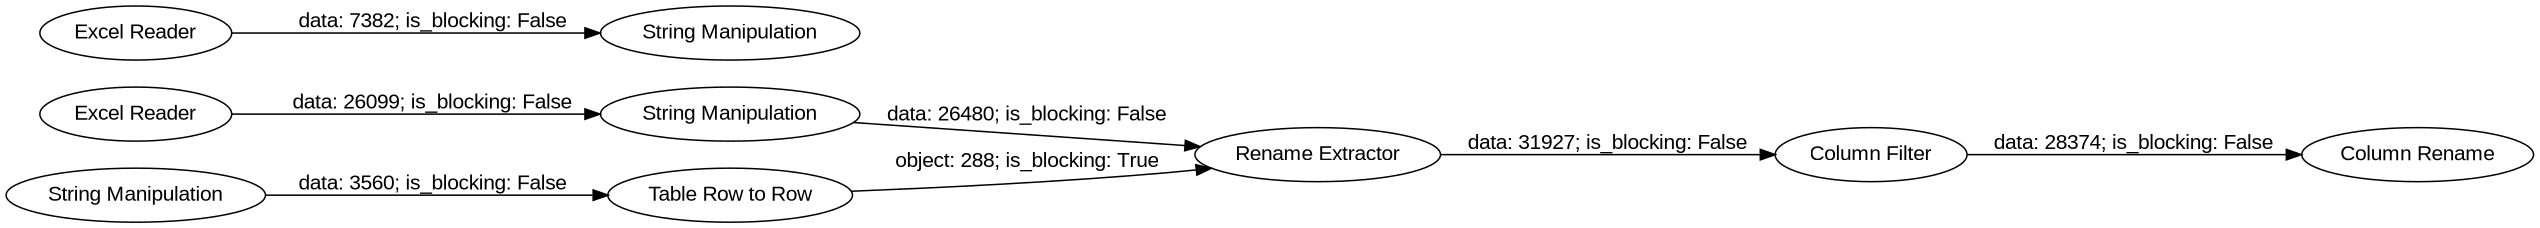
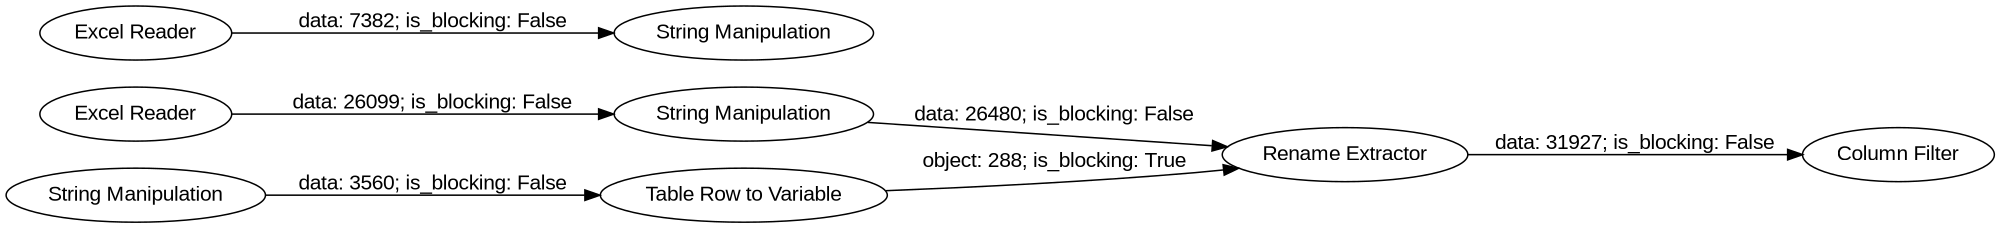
node "Column Rename": removed
node "Table Row to Row": label "Table Row to Row" -> "Table Row to Variable"
